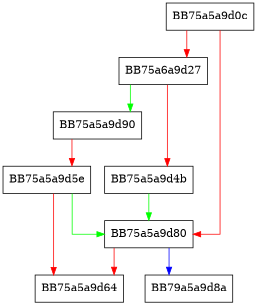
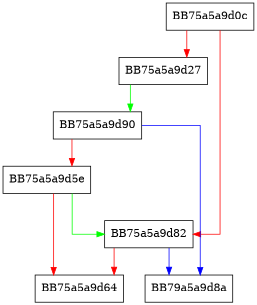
node "BB75a6a9d27": label "BB75a6a9d27" -> "BB75a5a9d27"
edge "BB75a5a9d90" -> "BB79a5a9d8a": added
node "BB75a5a9d4b": removed
node "BB75a5a9d80": label "BB75a5a9d80" -> "BB75a5a9d82"
